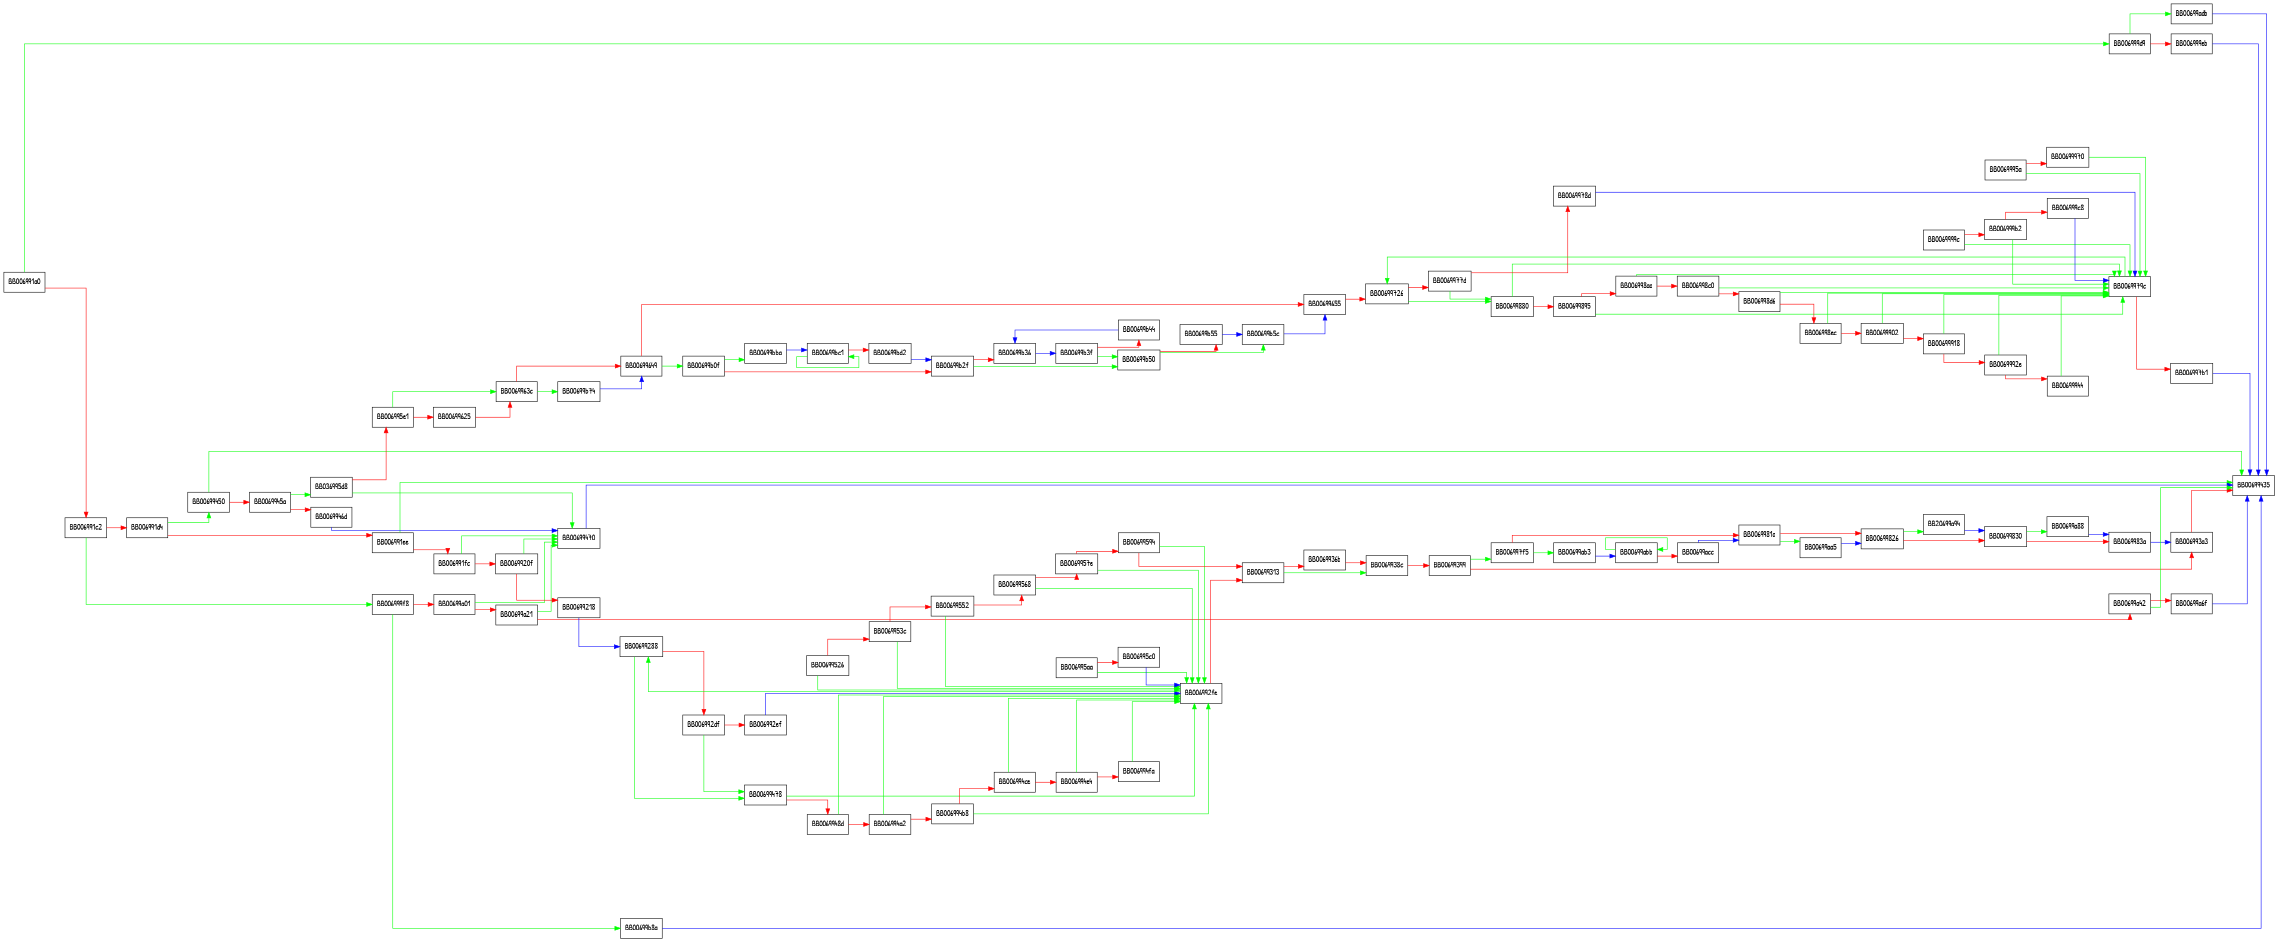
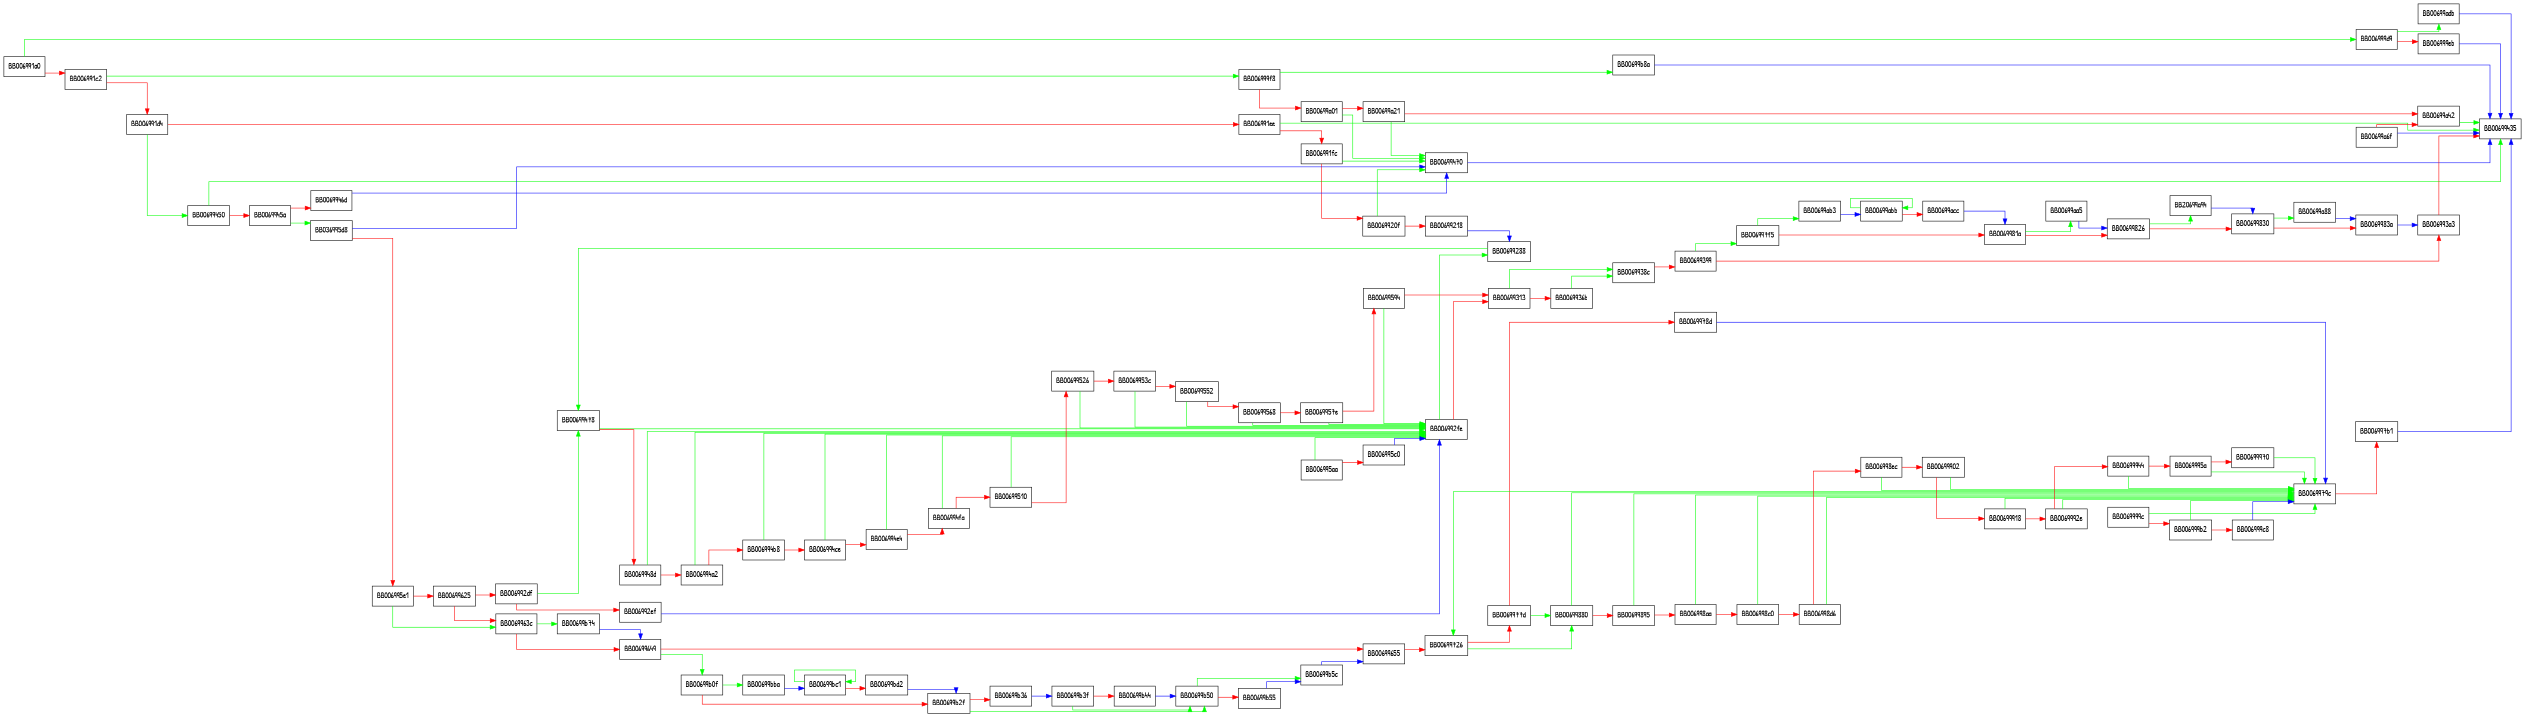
edge "BB00699b44" -> "BB00699b36": now "BB00699b44" -> "BB00699b50"
edge "BB00699944" -> "BB0069995a": added
edge "BB036995d8" -> "BB00699470": color green -> blue
node "BB00699510": added
edge "BB0069936b" -> "BB0069938c": color red -> green
edge "BB00699a42" -> "BB00699a6f": reversed
edge "BB00699288" -> "BB006992df": now "BB00699625" -> "BB006992df"
